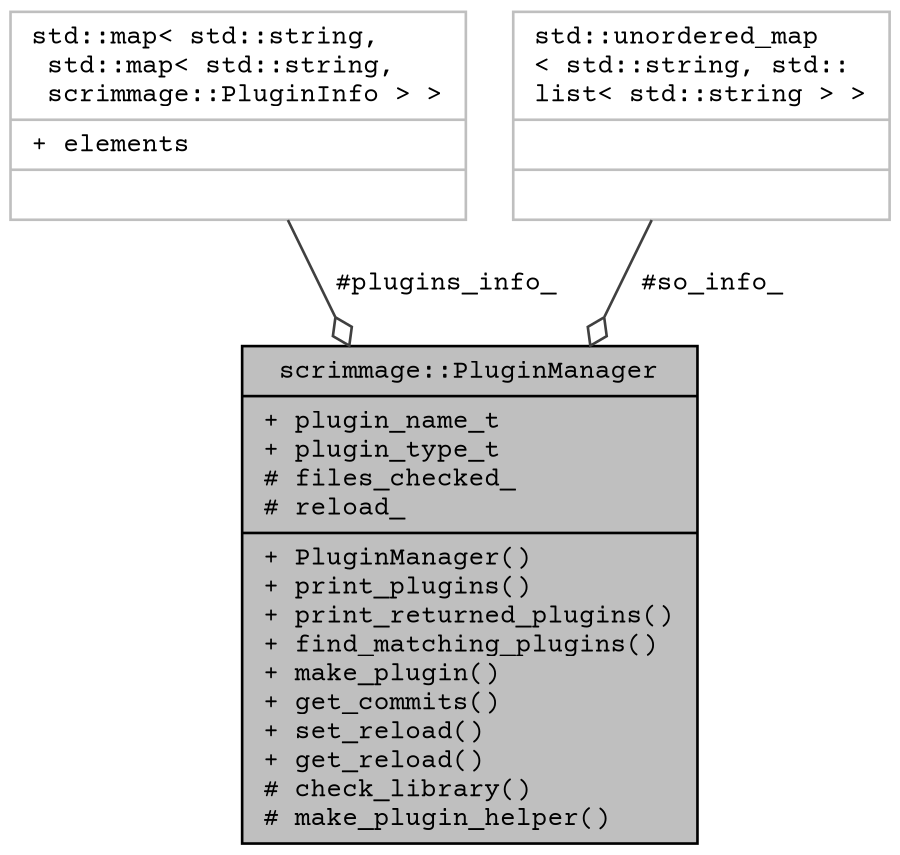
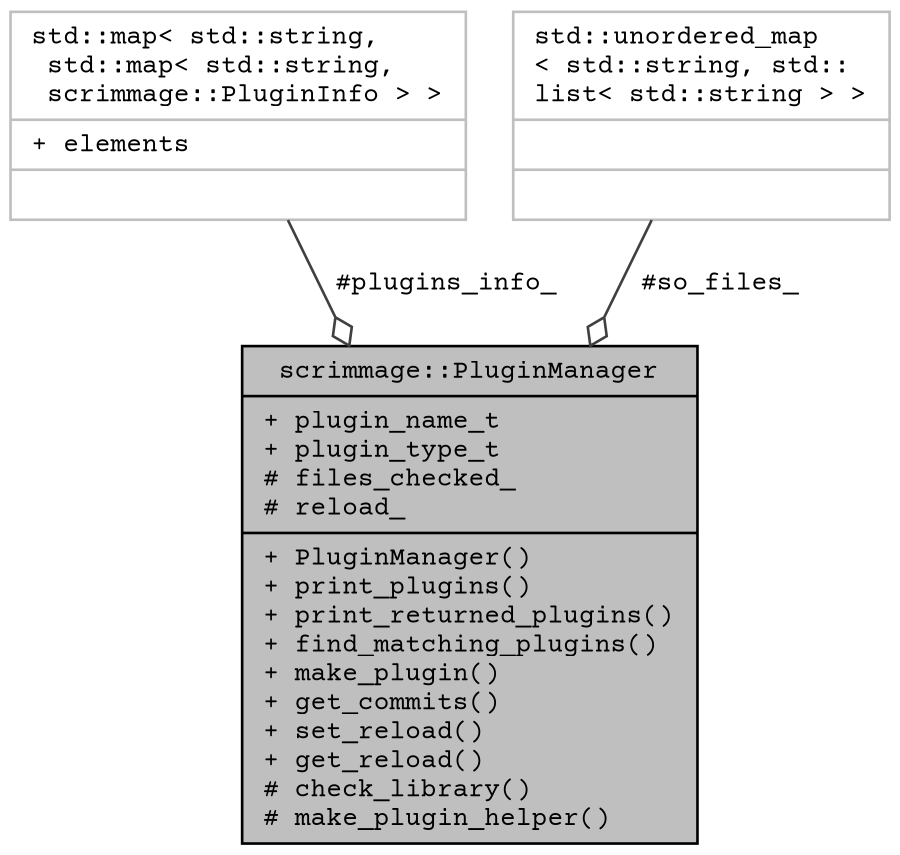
edge "std::unordered_map" -> "scrimmage::PluginManager": label " #so_info_" -> " #so_files_"
